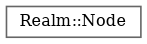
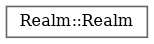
node "Realm::Node": label "Realm::Node" -> "Realm::Realm"
